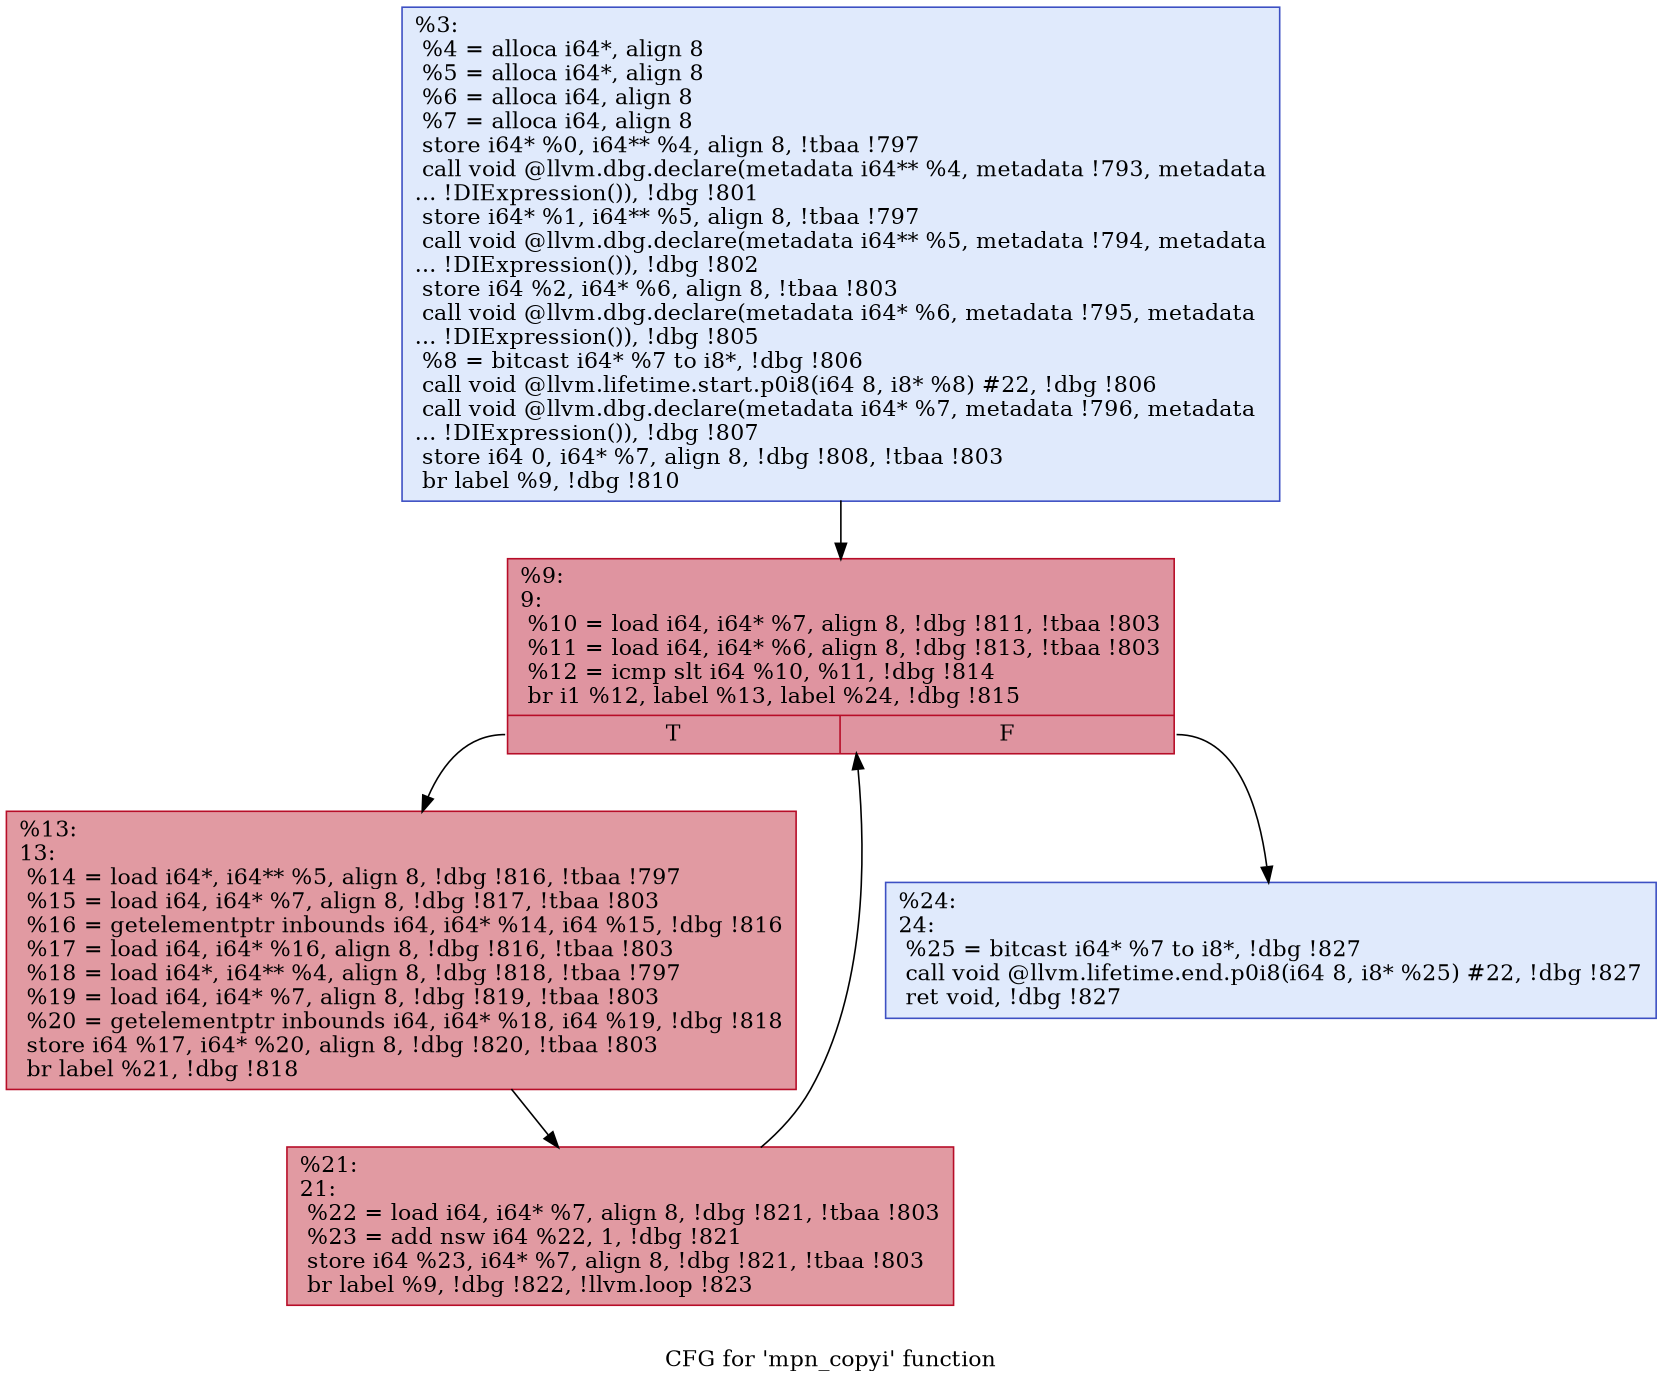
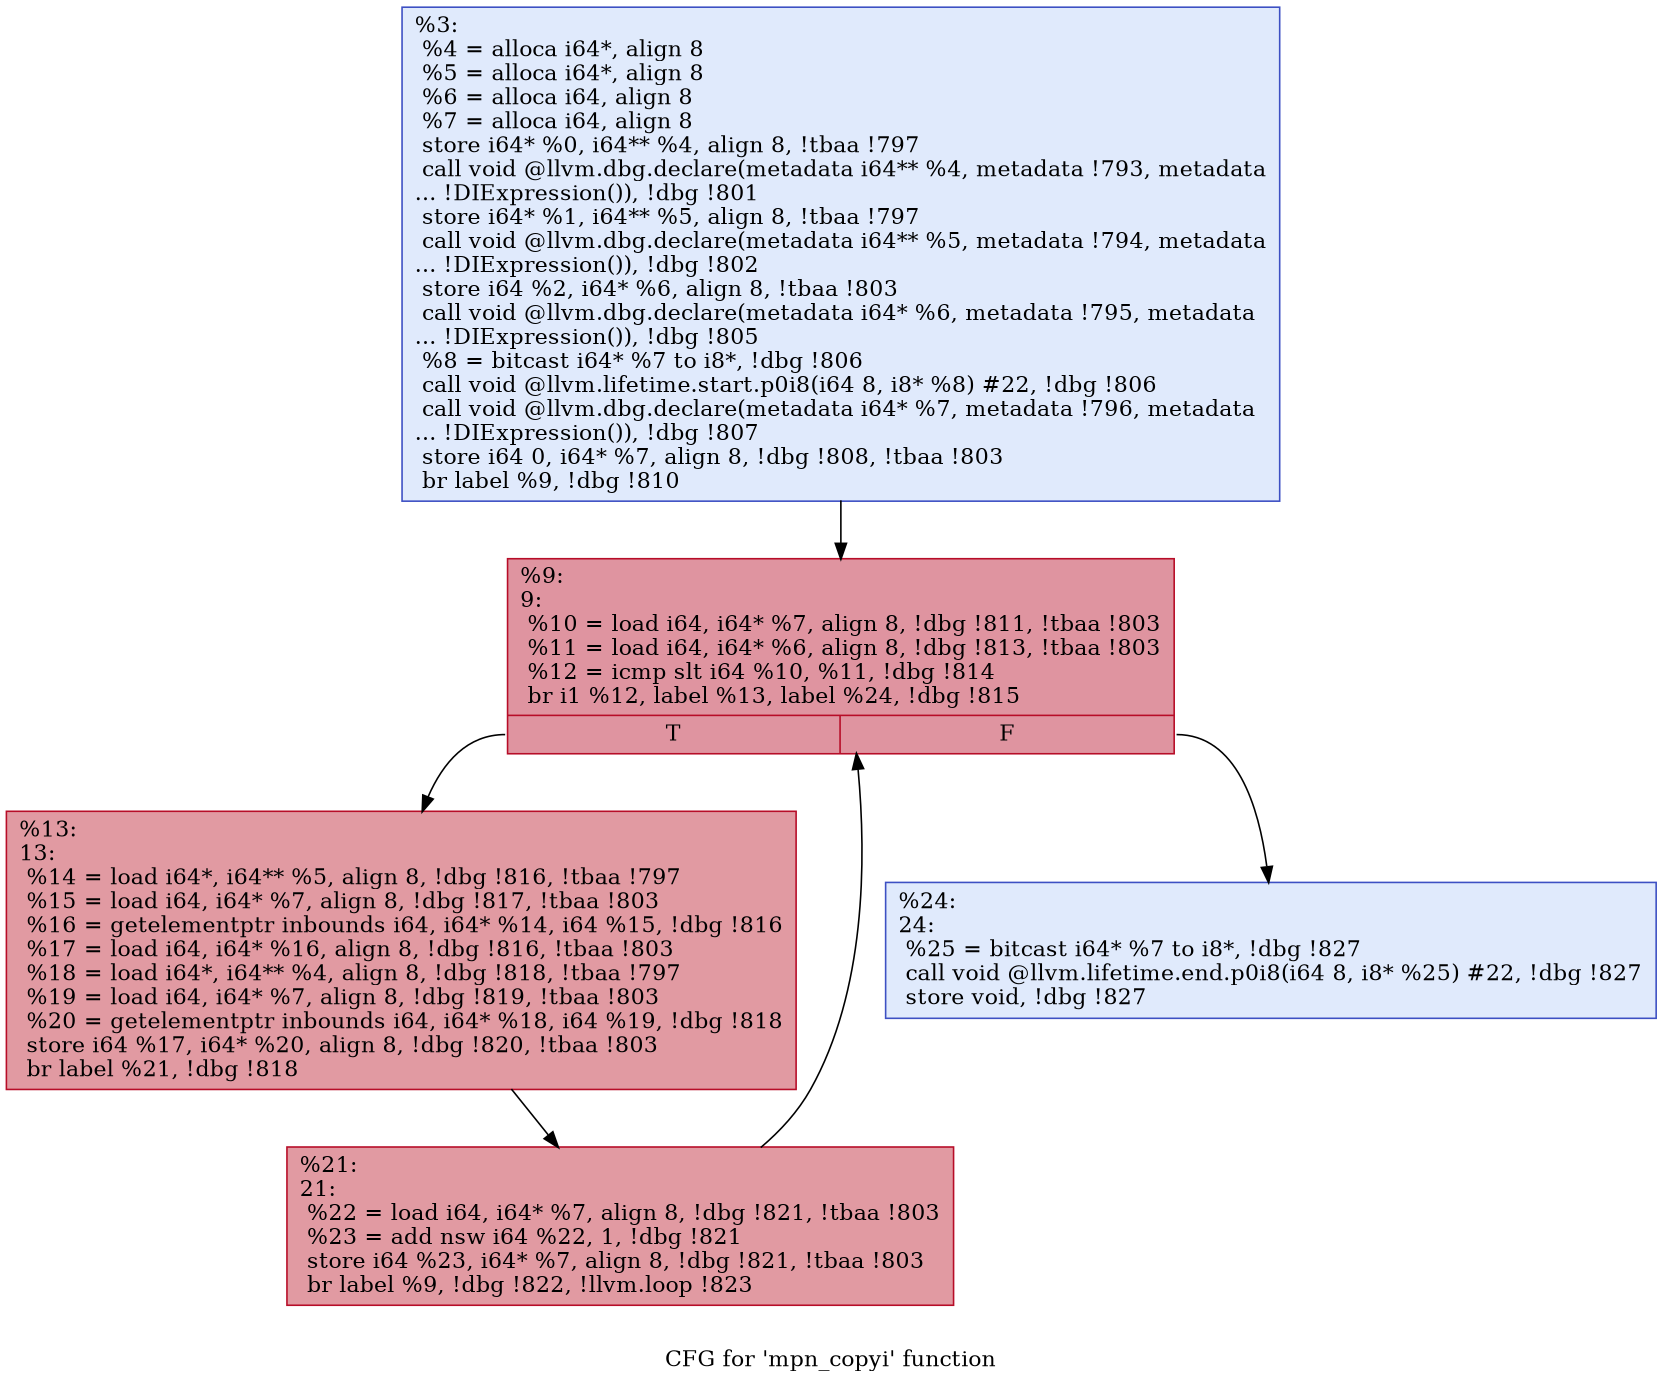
node "%24:": text "ret void, !dbg !827" -> "store void, !dbg !827"
